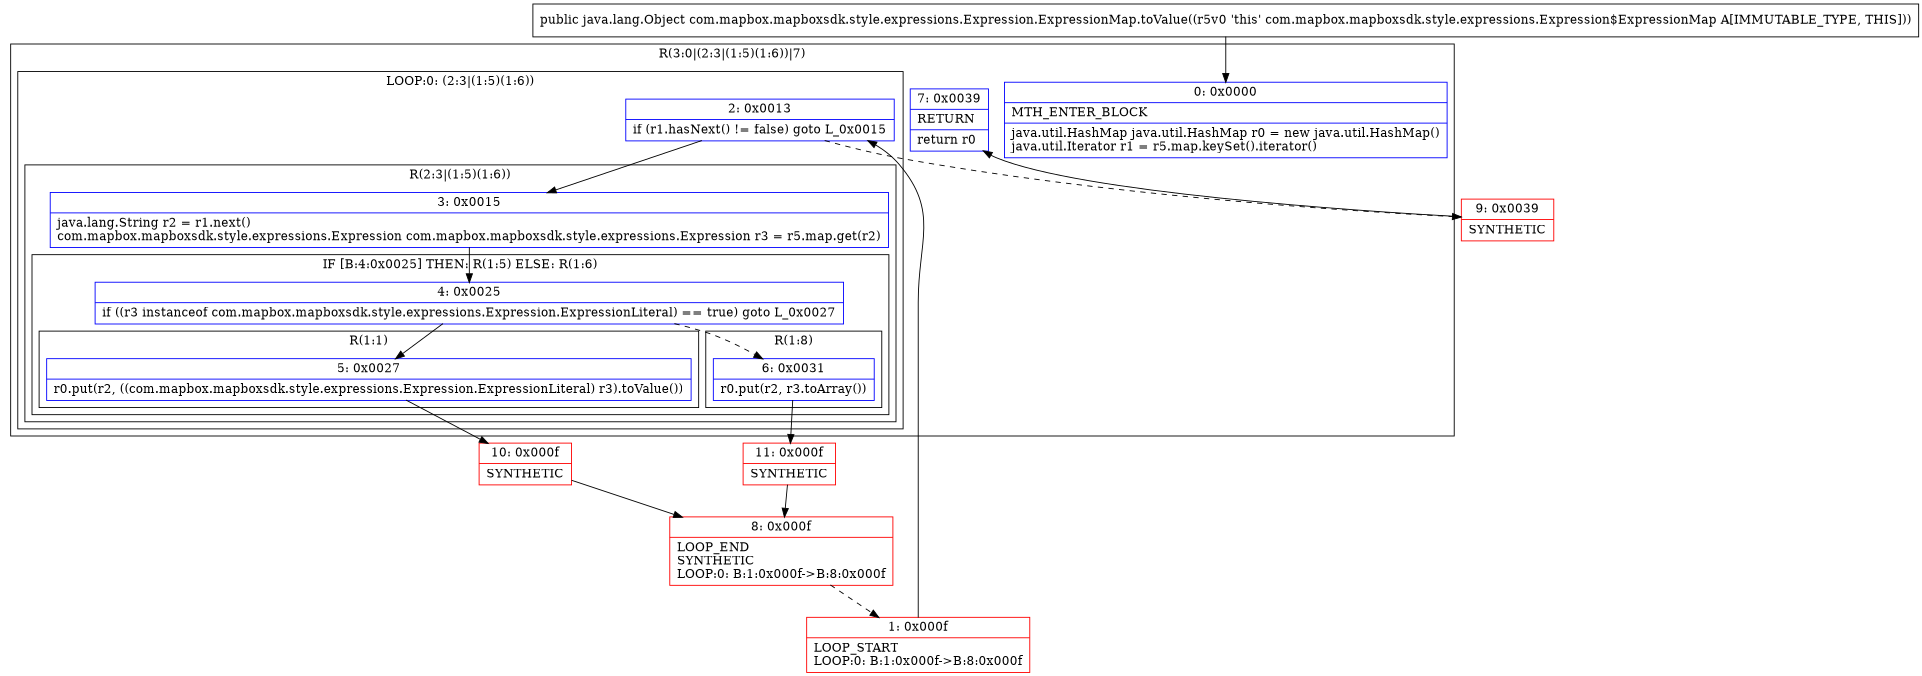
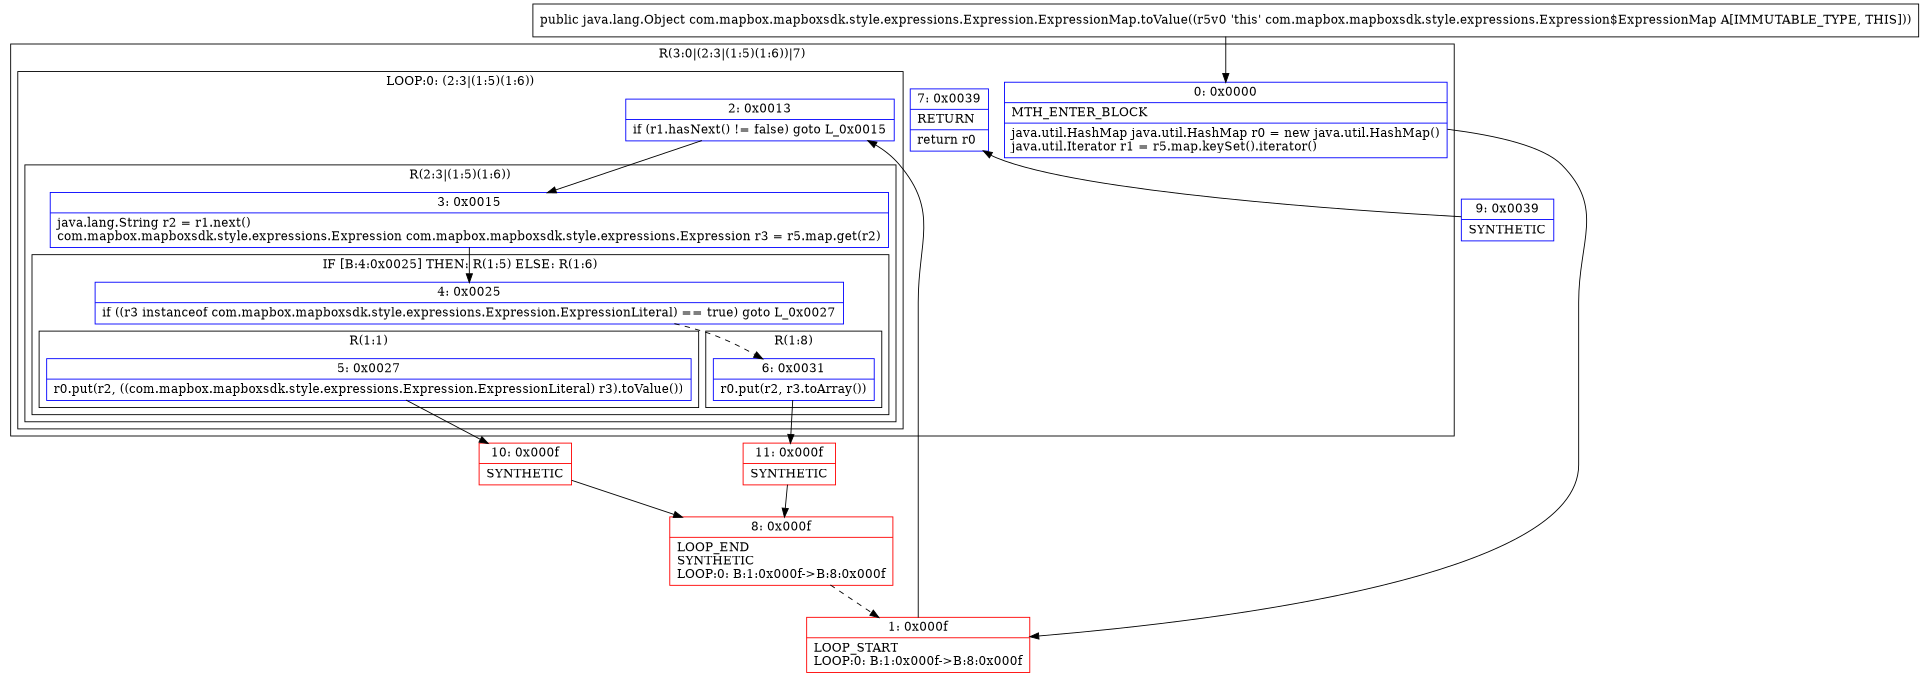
edge "2: 0x0013" -> "9: 0x0039": removed
node "9: 0x0039": color red -> blue
edge "4: 0x0025" -> "5: 0x0027": removed
edge "0: 0x0000" -> "1: 0x000f": added
